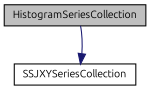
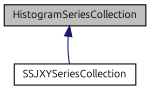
edge "HistogramSeriesCollection" -> "SSJXYSeriesCollection": reversed
